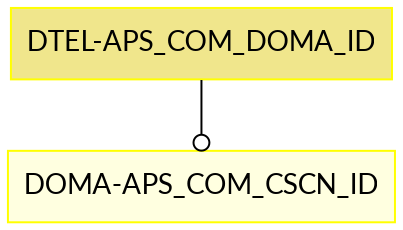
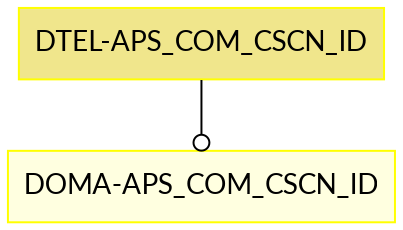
node "DTEL-APS_COM_DOMA_ID": label "DTEL-APS_COM_DOMA_ID" -> "DTEL-APS_COM_CSCN_ID"
